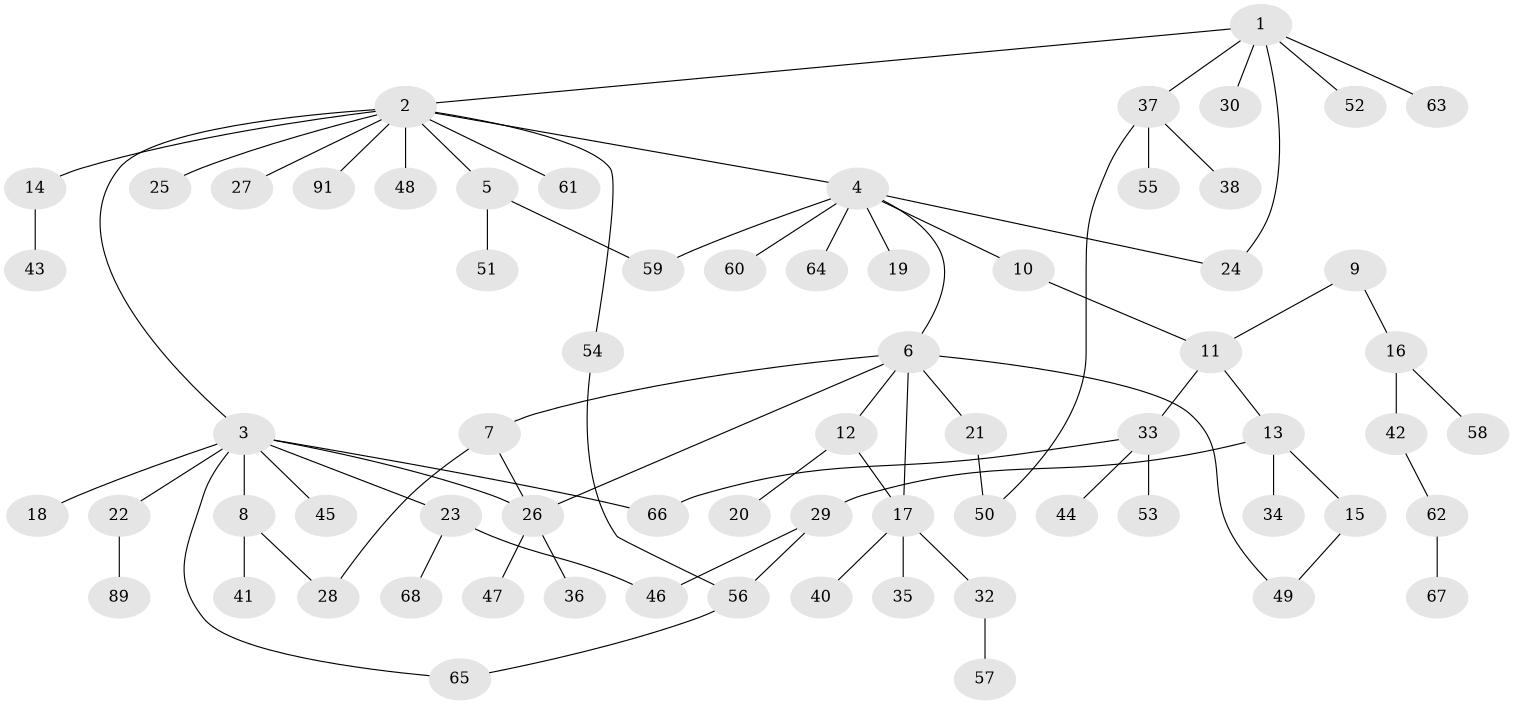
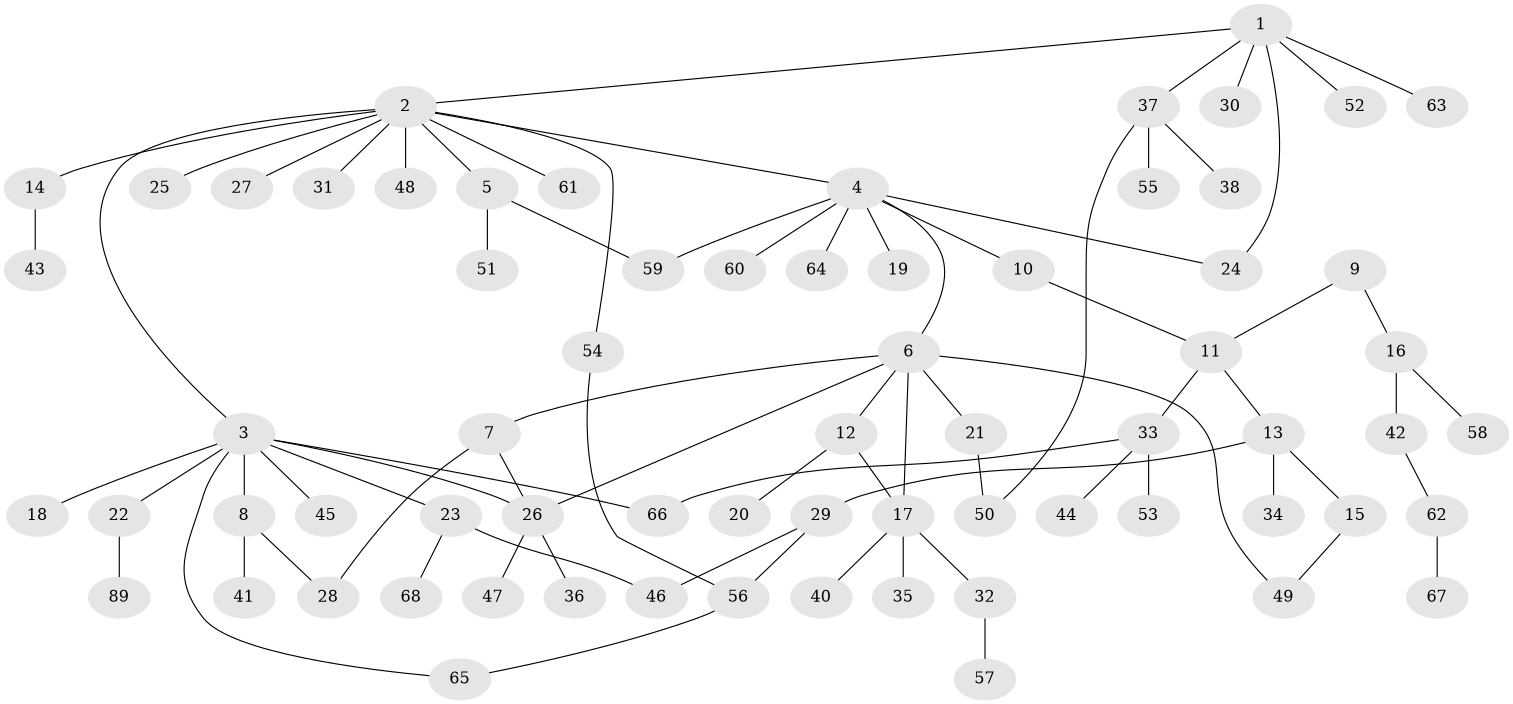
node "91": label "91" -> "31"
